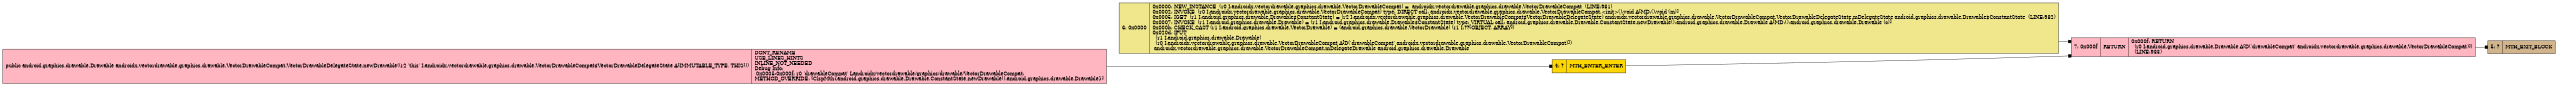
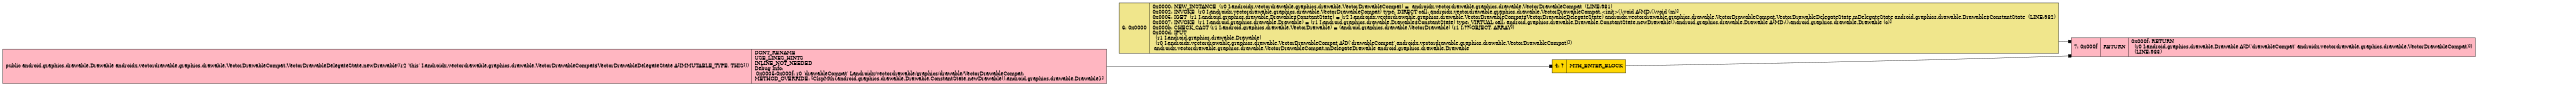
node "6: 0x0000": text "0x020d: IPUT" -> "0x000d: IPUT"
node "5: ?": removed
node "4: ?": text "MTH_ENTER_ENTER" -> "MTH_ENTER_BLOCK"
